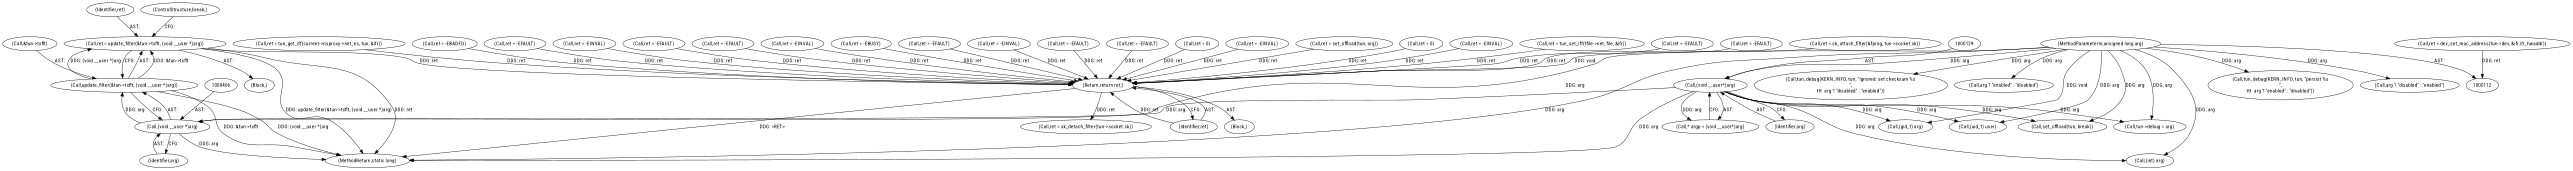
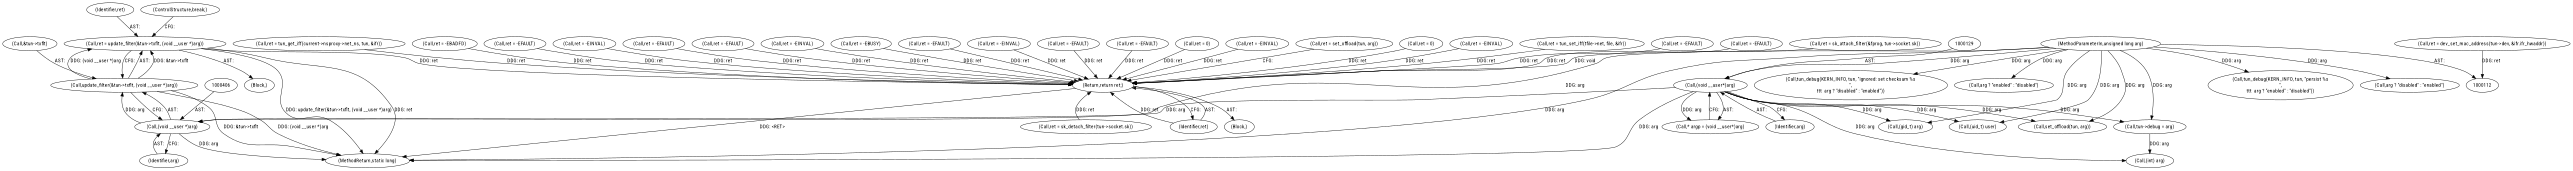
edge "(Call,ret = set_offload(tun, arg))" -> "(Return,return ret;)": label "DDG: ret" -> "CFG: "
edge "(MethodParameterIn,unsigned long arg)" -> "(Call,(gid_t) arg)": label "DDG: void" -> "DDG: arg"
edge "(MethodParameterIn,unsigned long arg)" -> "(Call,(int) arg)": now "(Call,tun->debug = arg)" -> "(Call,(int) arg)"
edge "(Return,return ret;)" -> "(Call,ret = sk_detach_filter(tun->socket.sk))": reversed
node "(Call,set_offload(tun, break))": label "(Call,set_offload(tun, break))" -> "(Call,set_offload(tun, arg))"
